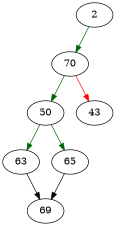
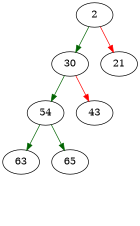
node "70": label "70" -> "30"
node "21": added
node "50": label "50" -> "54"
node "69": removed
